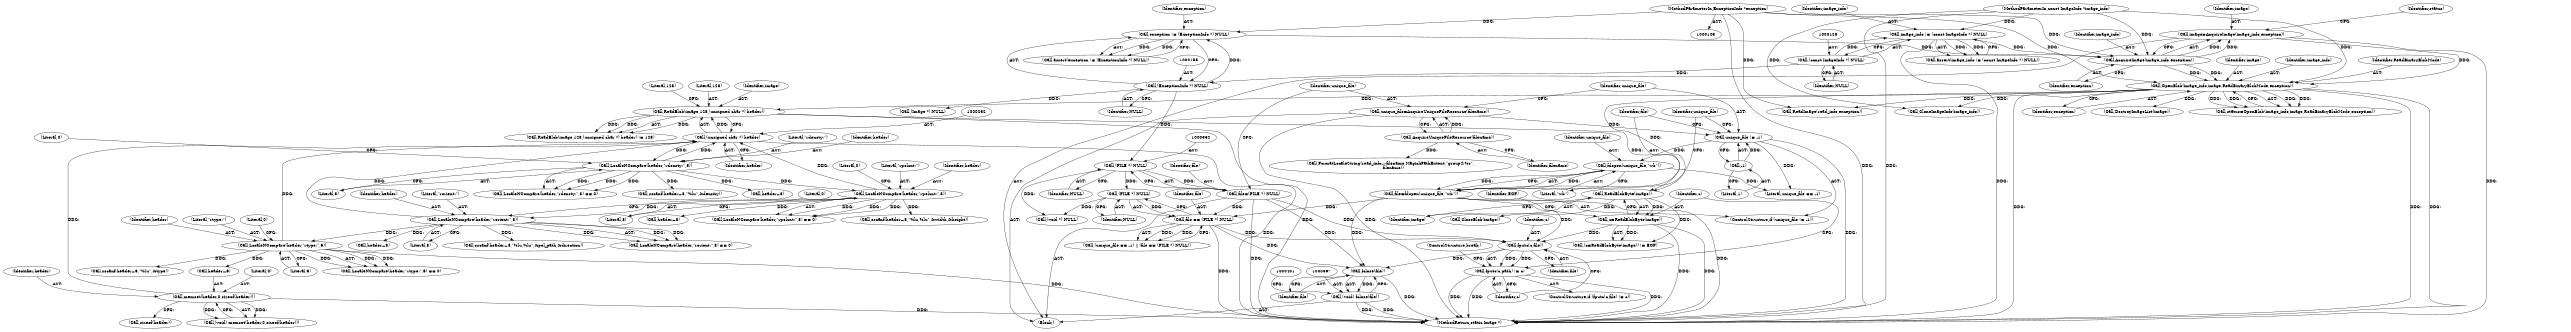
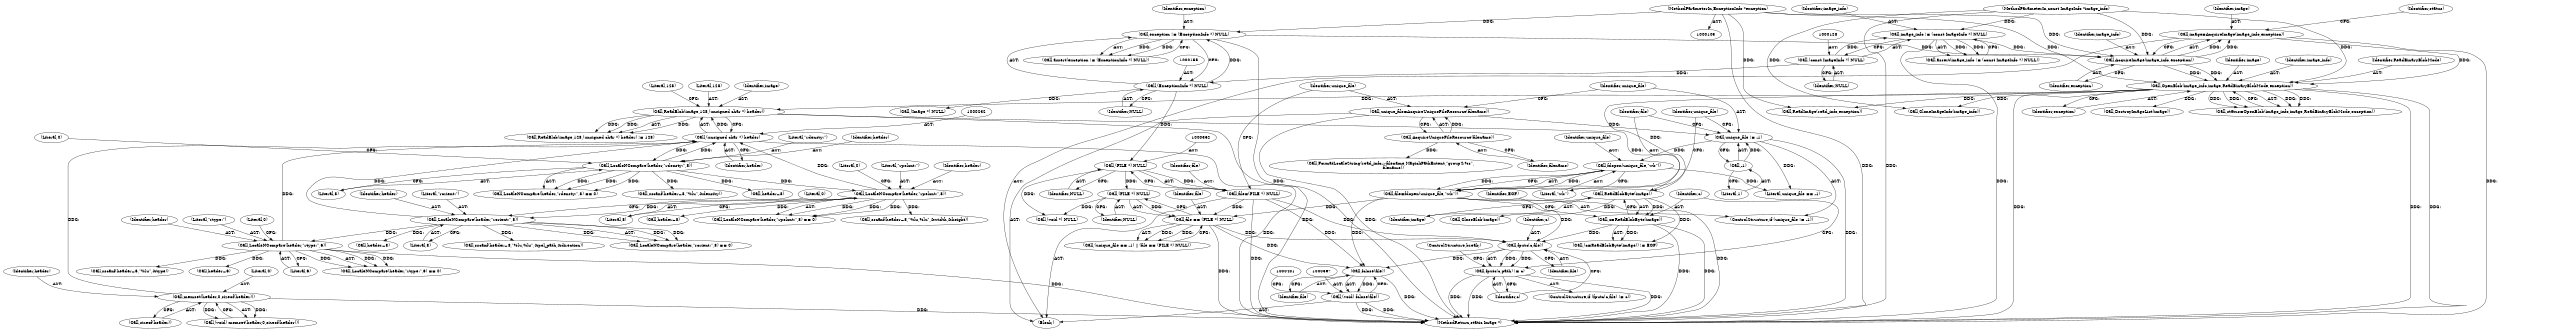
edge "(Call,exception != (ExceptionInfo *) NULL)" -> "(MethodReturn,static Image *)": added, label "DDG:"
edge "(Call,header+6)" -> "(Call,memset(header,0,sizeof(header)))": now "(Call,sizeof(header))" -> "(Call,memset(header,0,sizeof(header)))"
